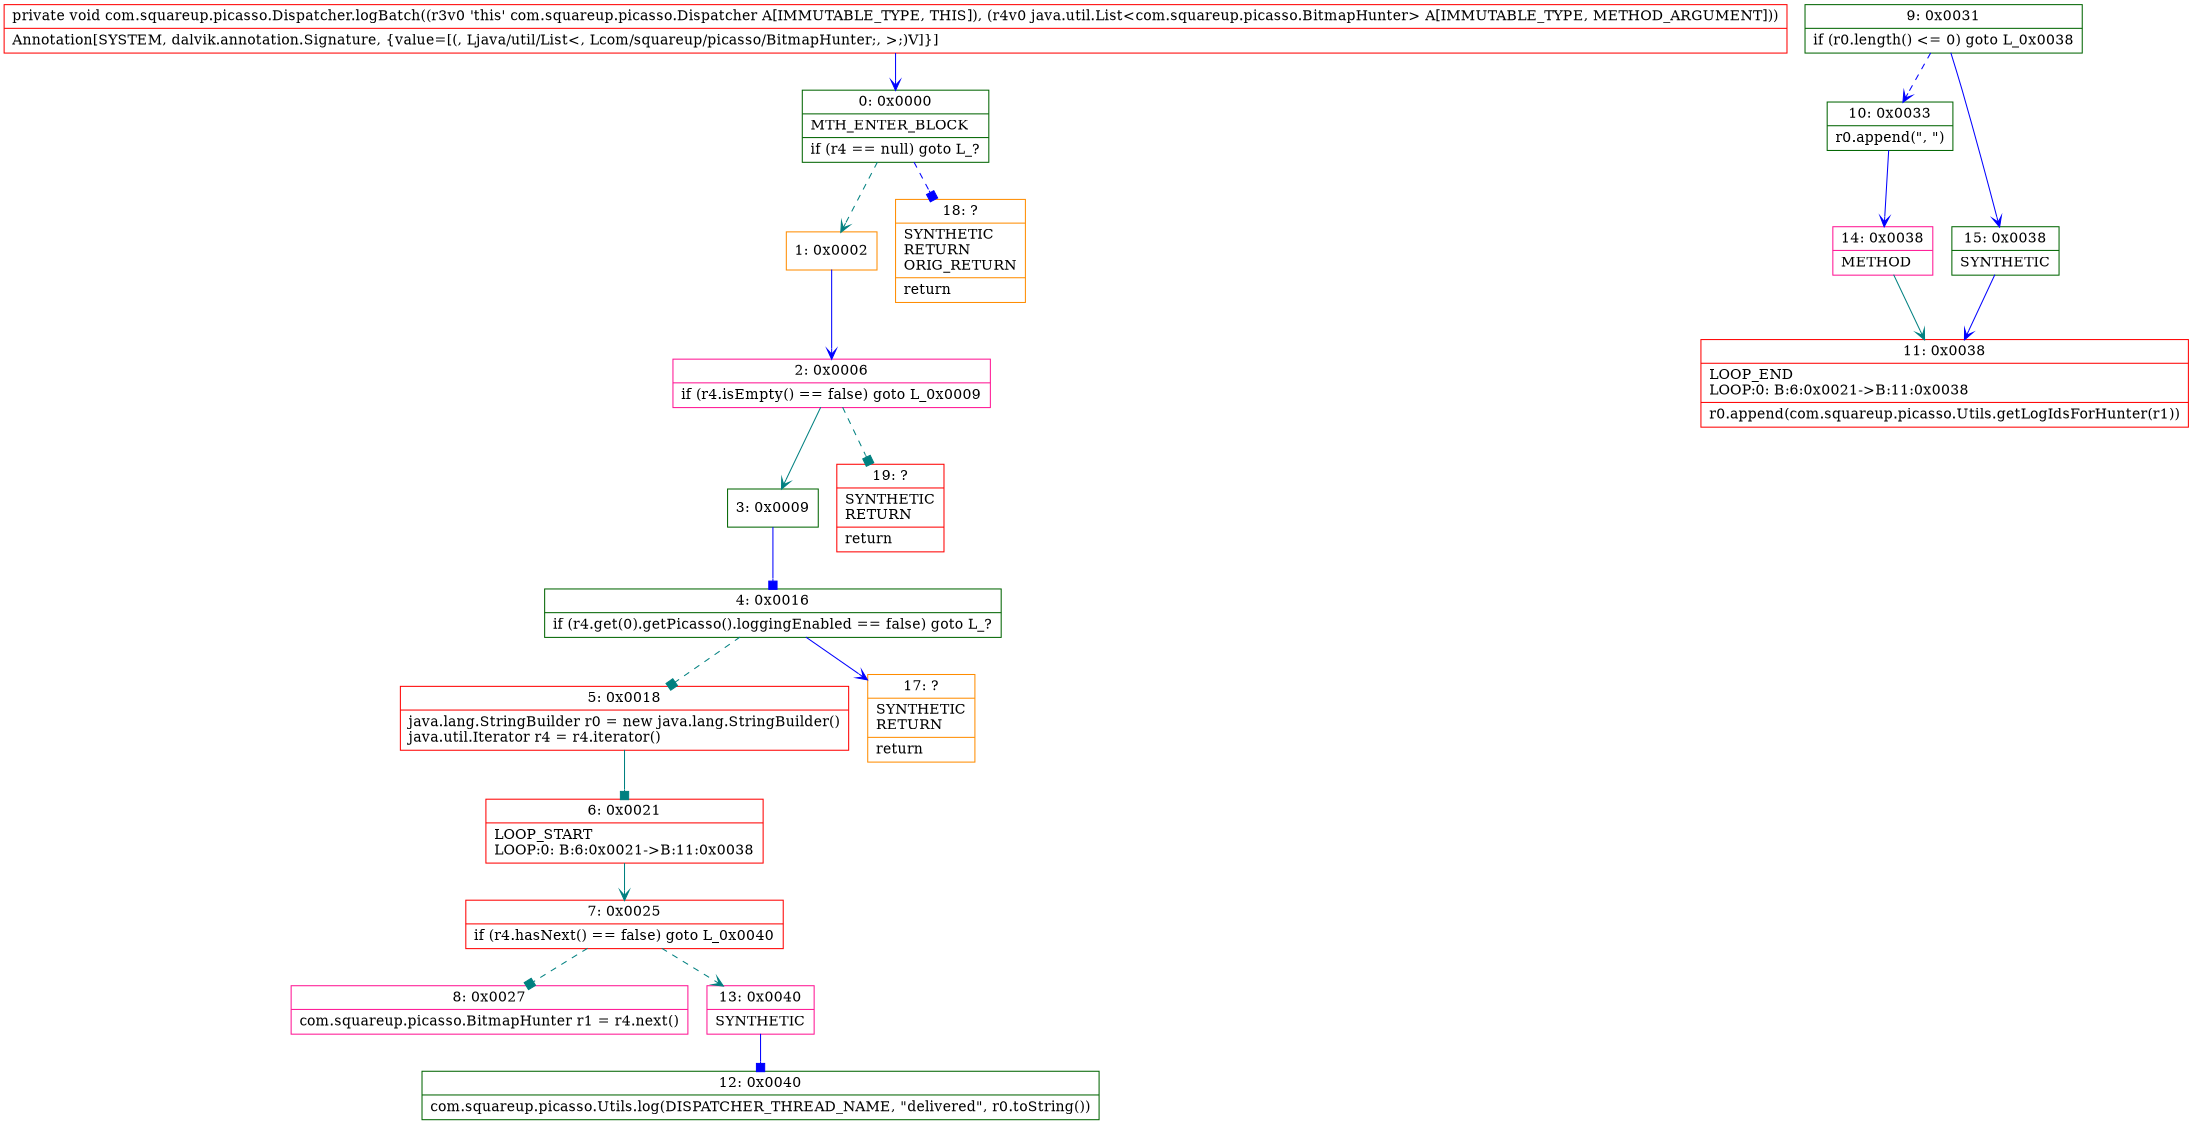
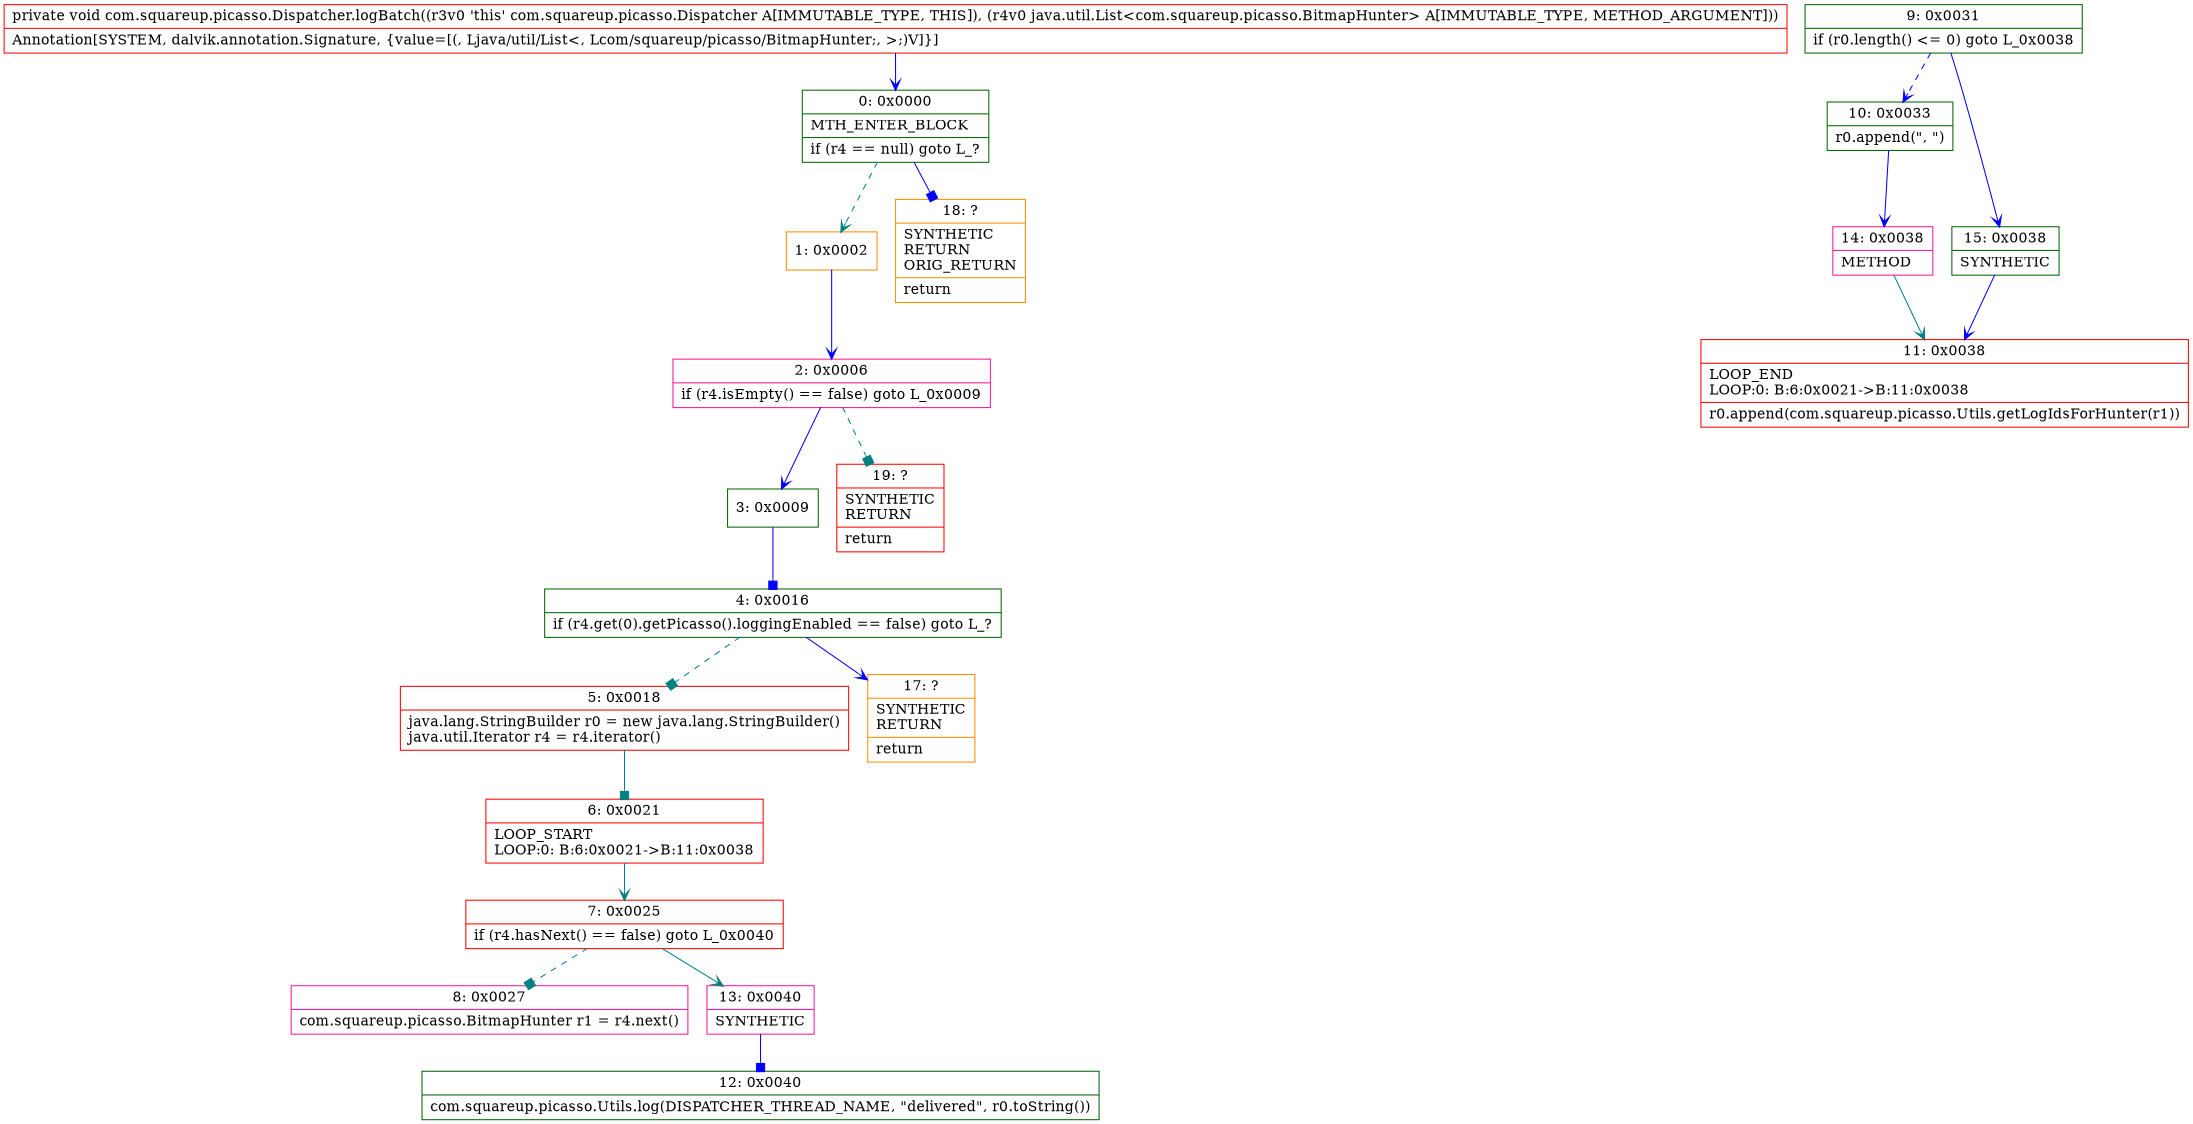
edge "0: 0x0000" -> "18: ?": style dashed -> solid
edge "2: 0x0006" -> "3: 0x0009": color teal -> blue
edge "7: 0x0025" -> "13: 0x0040": style dashed -> solid
